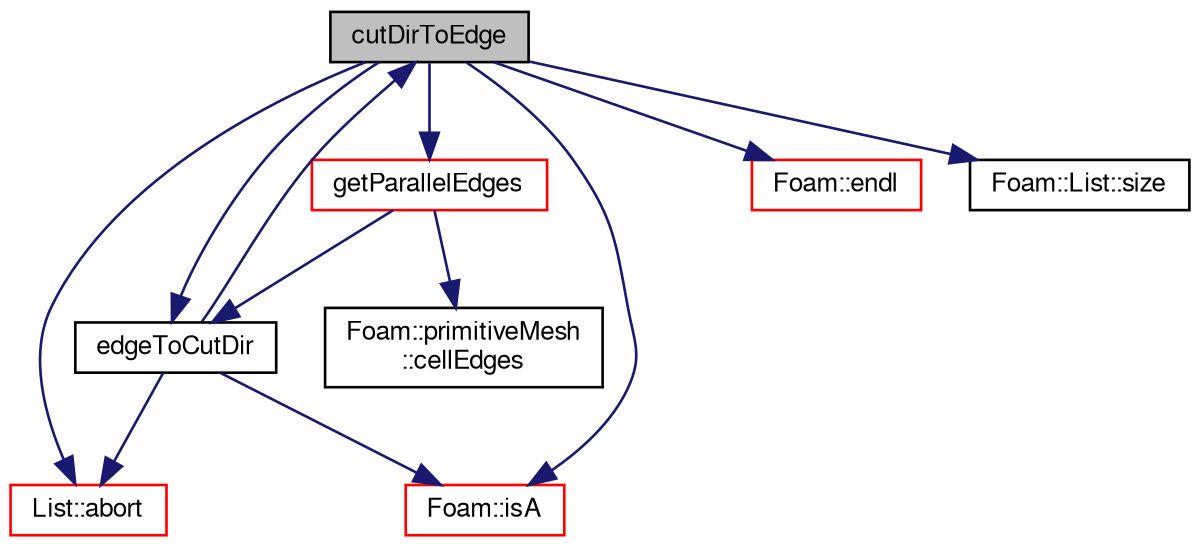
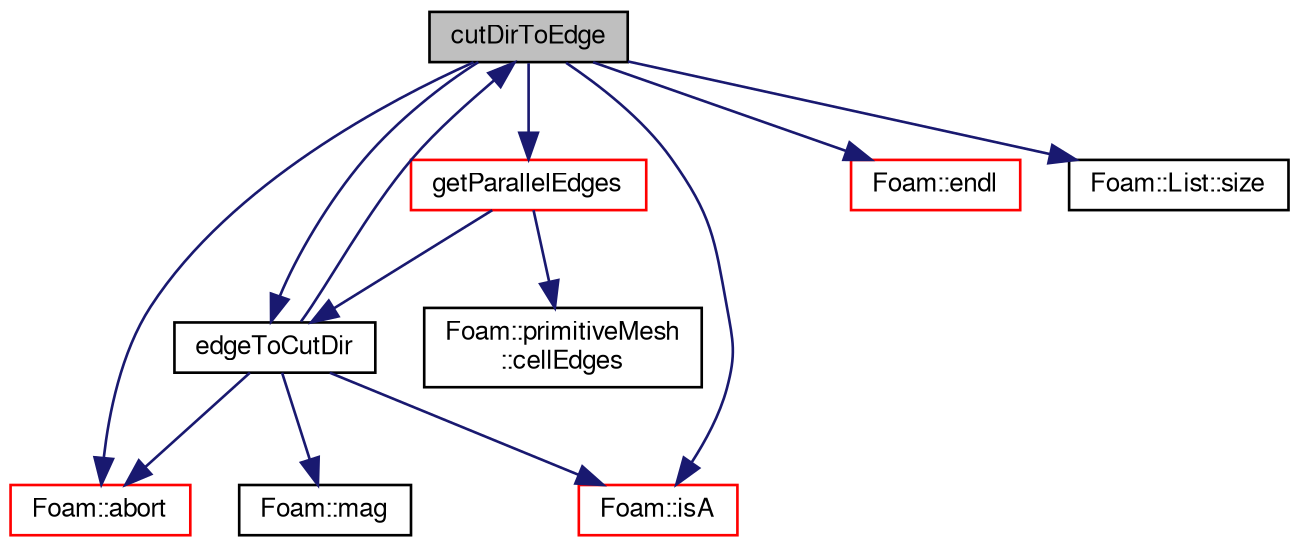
node "List::abort": label "List::abort" -> "Foam::abort"
node "Foam::mag": added
